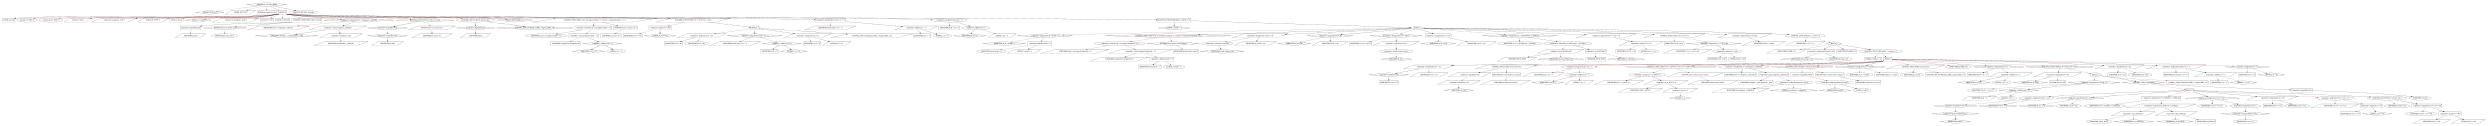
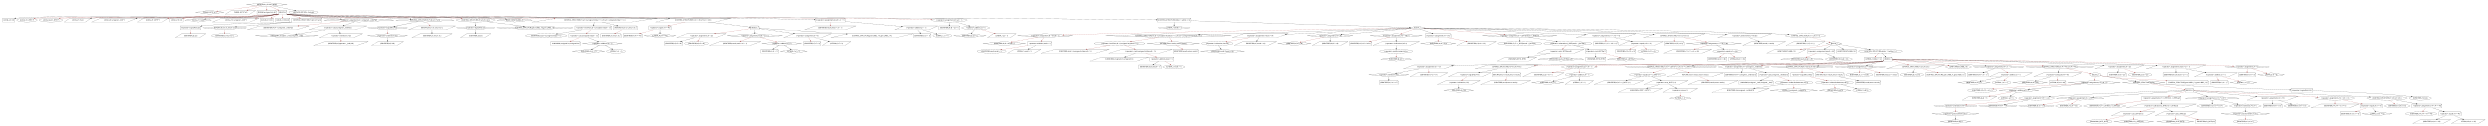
node "(IDENTIFIER,v11,v11 = v10 == 0)": added
